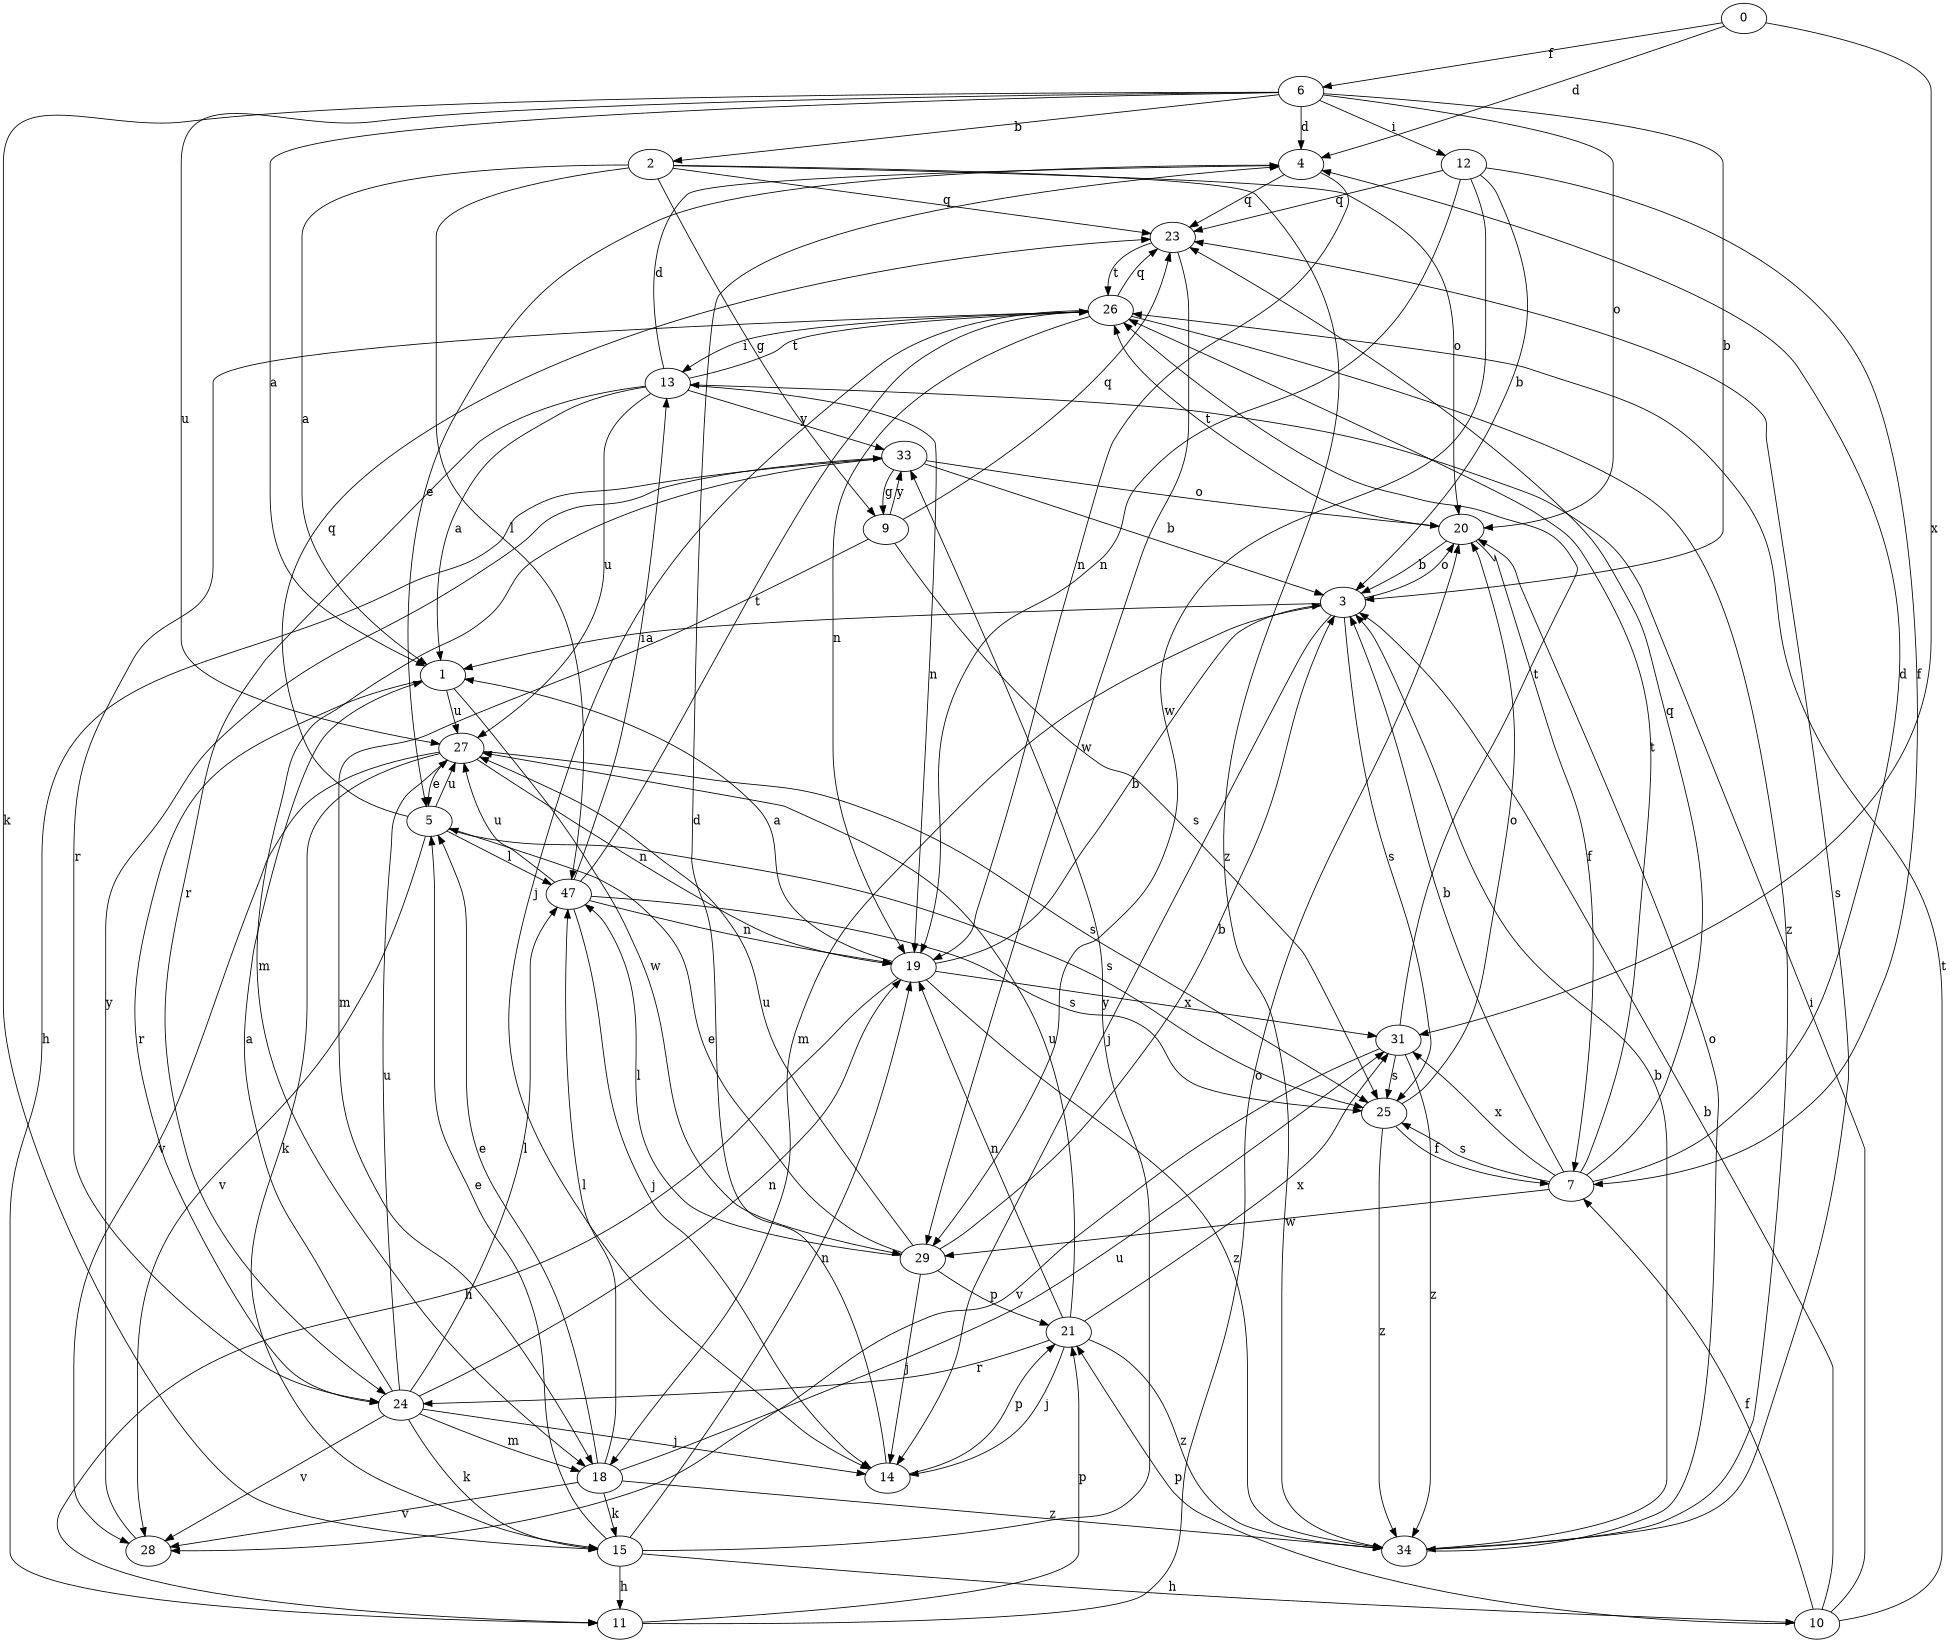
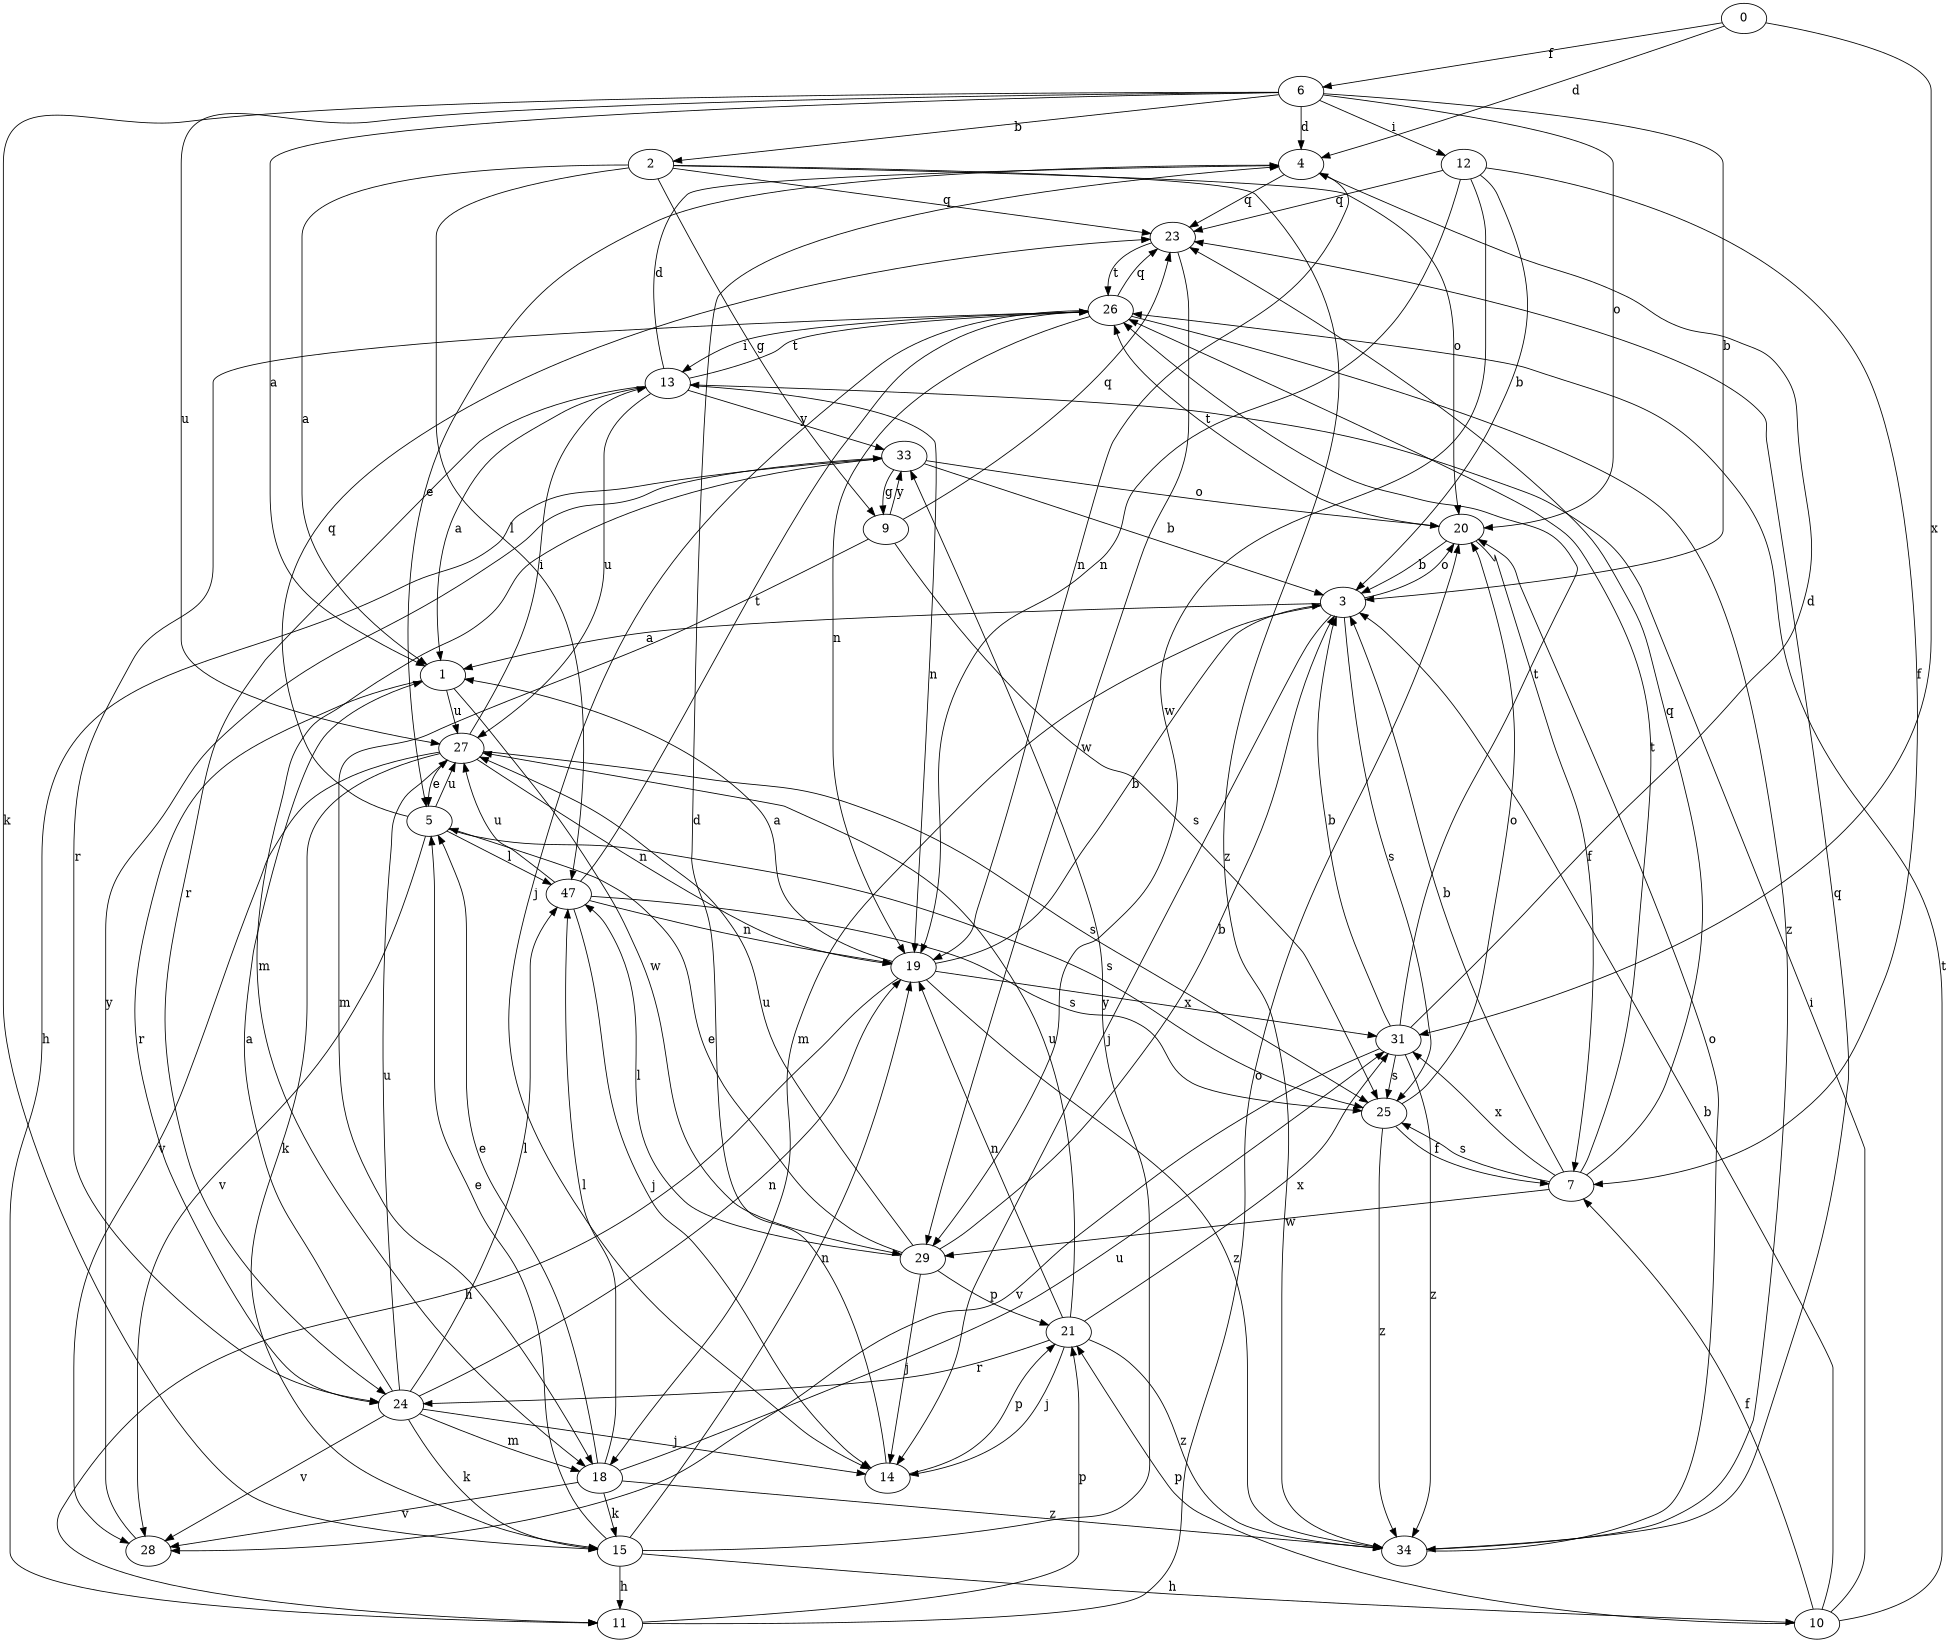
edge "7" -> "4": now "31" -> "4"
edge "47" -> "13": now "27" -> "13"
edge "34" -> "23": label "s" -> "q"
edge "34" -> "3": now "31" -> "3"
